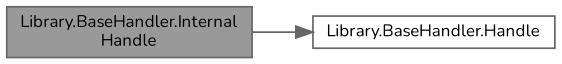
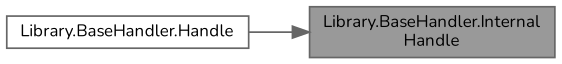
edge "Library.BaseHandler.Internal Handle" -> "Library.BaseHandler.Handle": reversed
